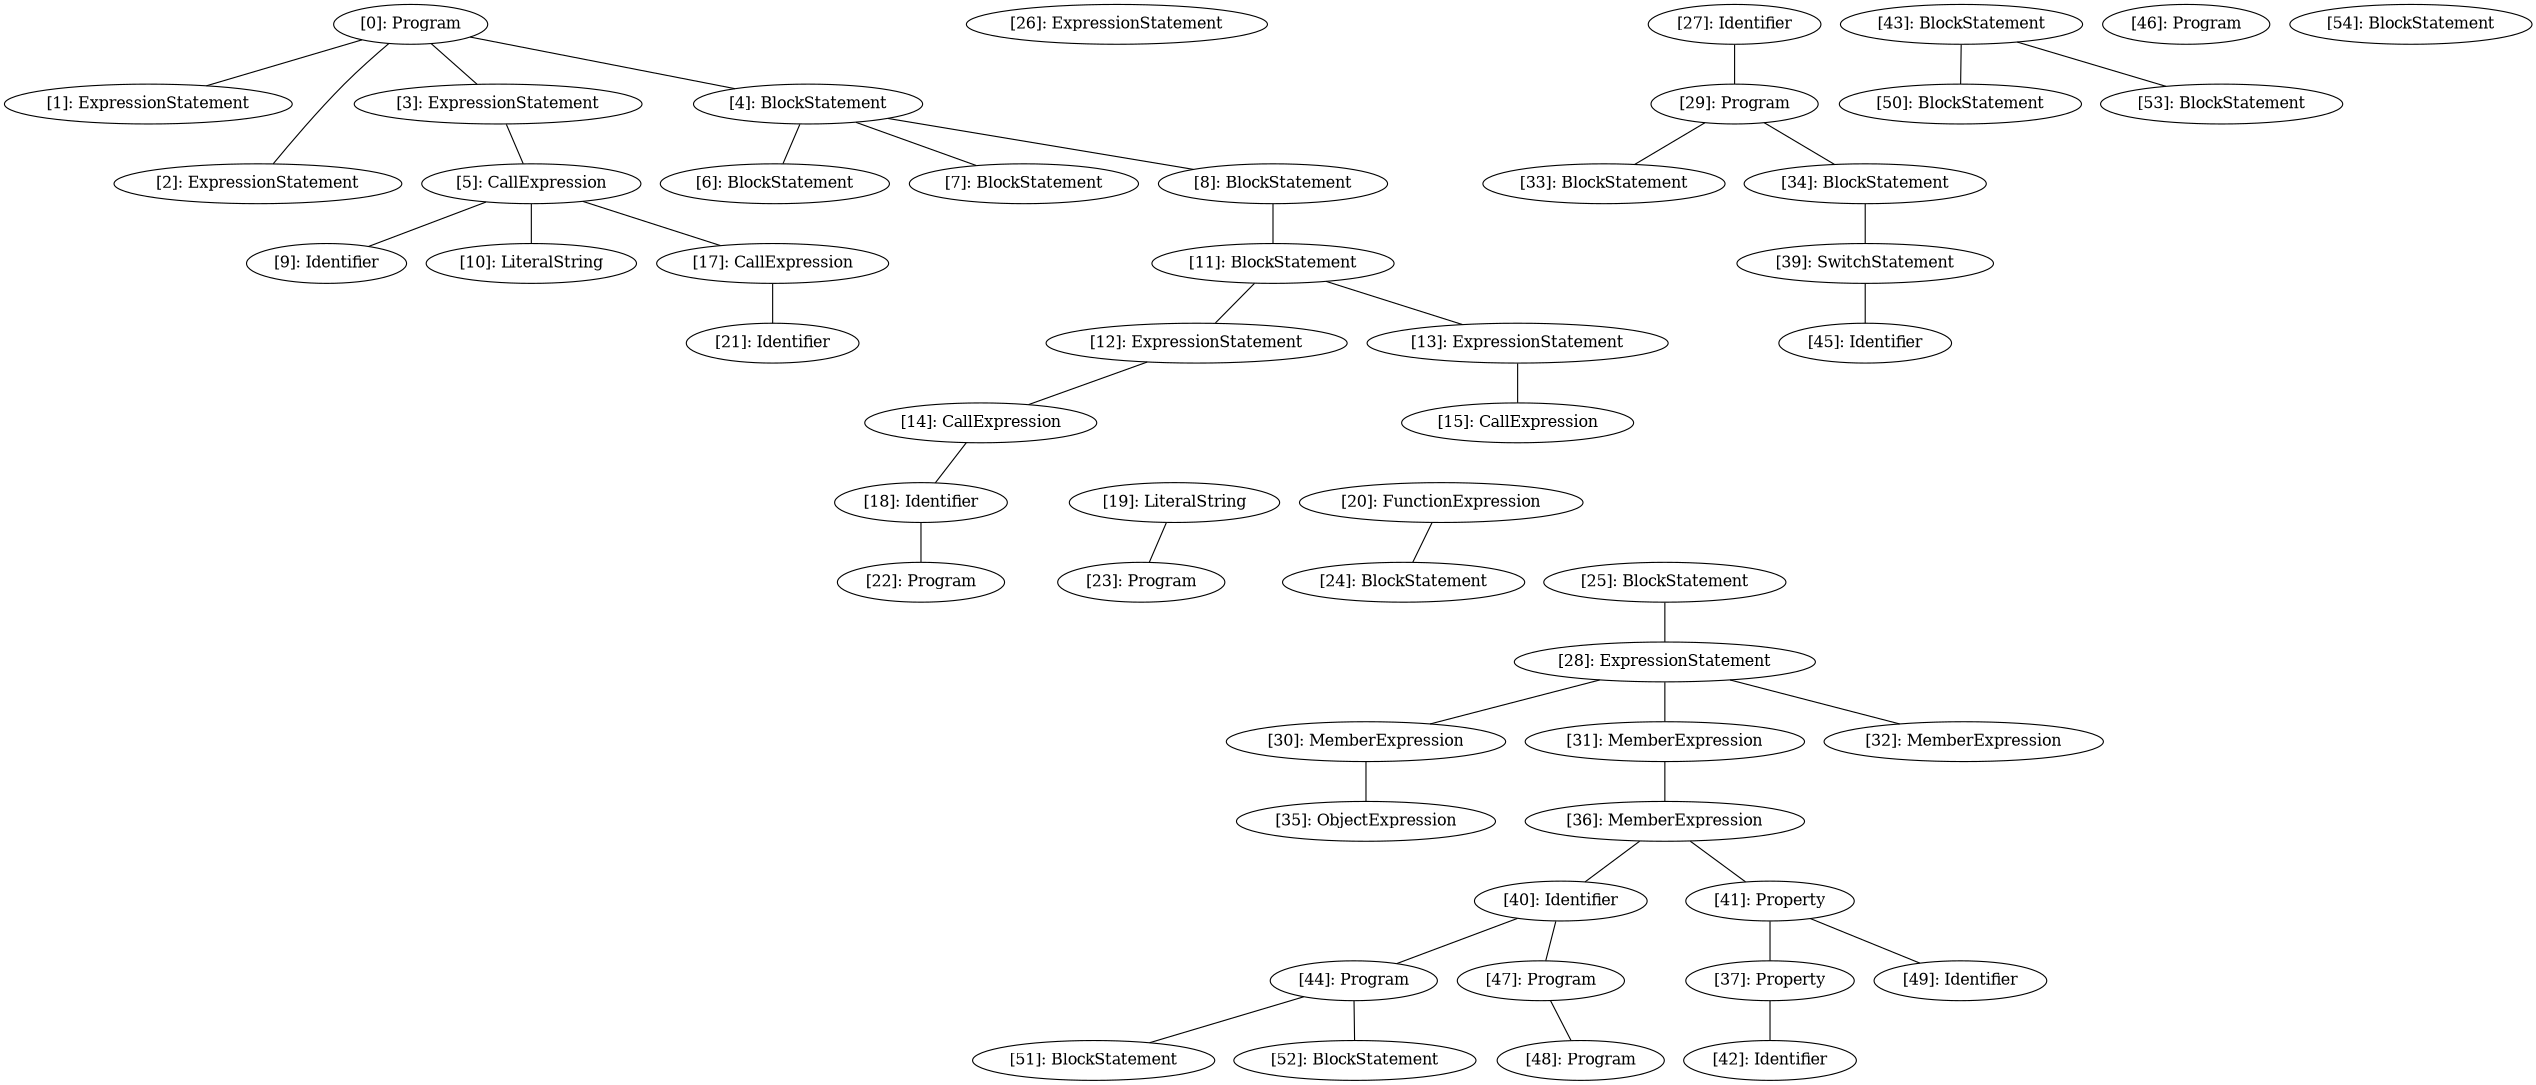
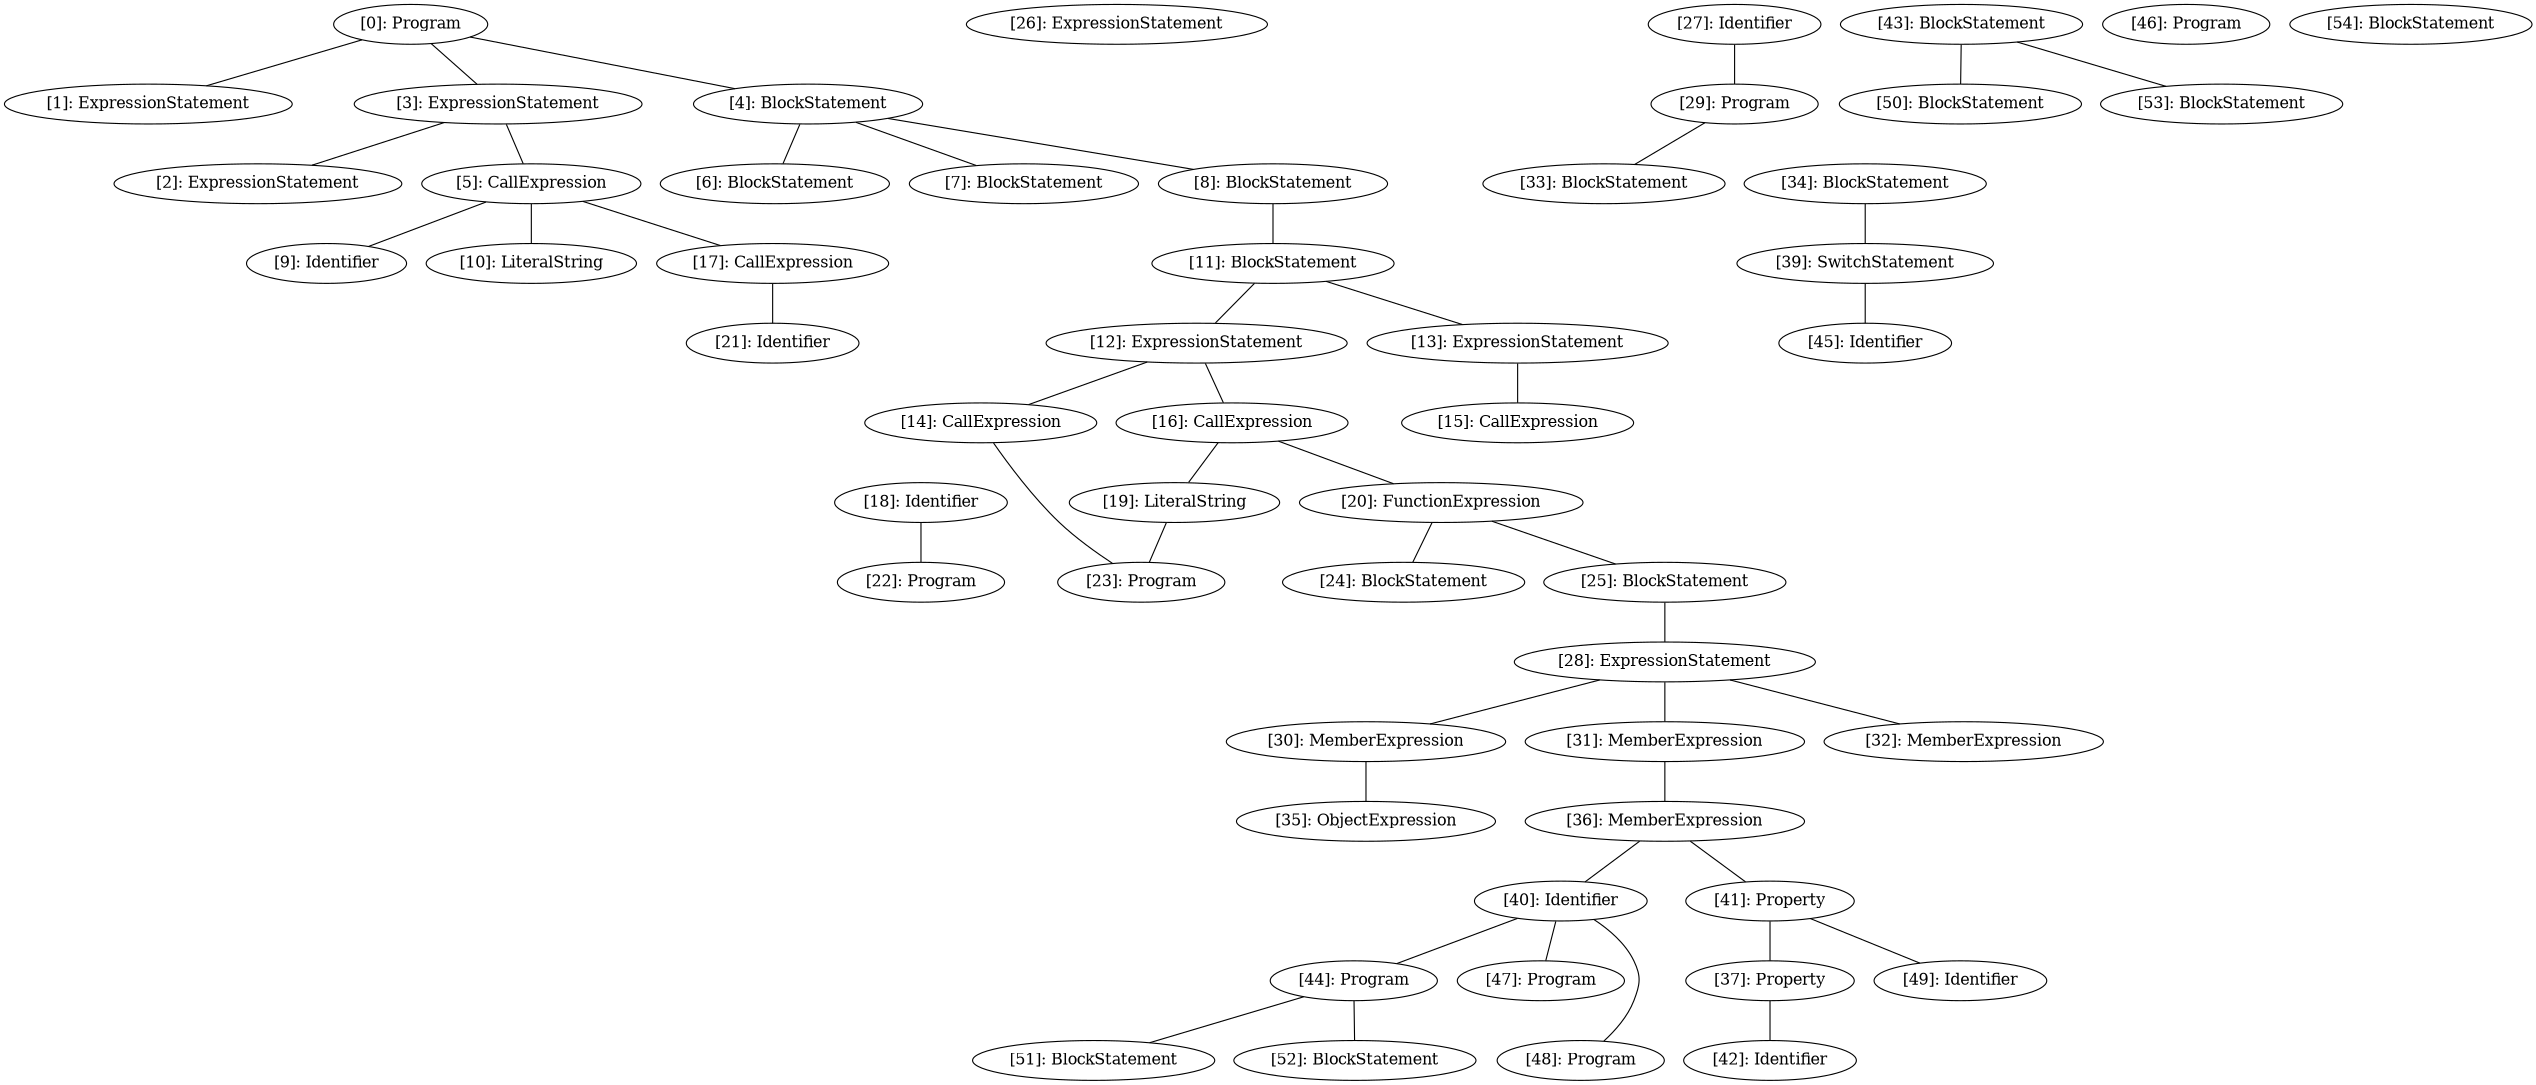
edge "[0]: Program" -- "[2]: ExpressionStatement": now "[3]: ExpressionStatement" -- "[2]: ExpressionStatement"
edge "[29]: Program" -- "[34]: BlockStatement": removed
node "[16]: CallExpression": added
edge "[14]: CallExpression" -- "[18]: Identifier": now "[14]: CallExpression" -- "[23]: Program"
edge "[20]: FunctionExpression" -- "[25]: BlockStatement": added
edge "[47]: Program" -- "[48]: Program": now "[40]: Identifier" -- "[48]: Program"
